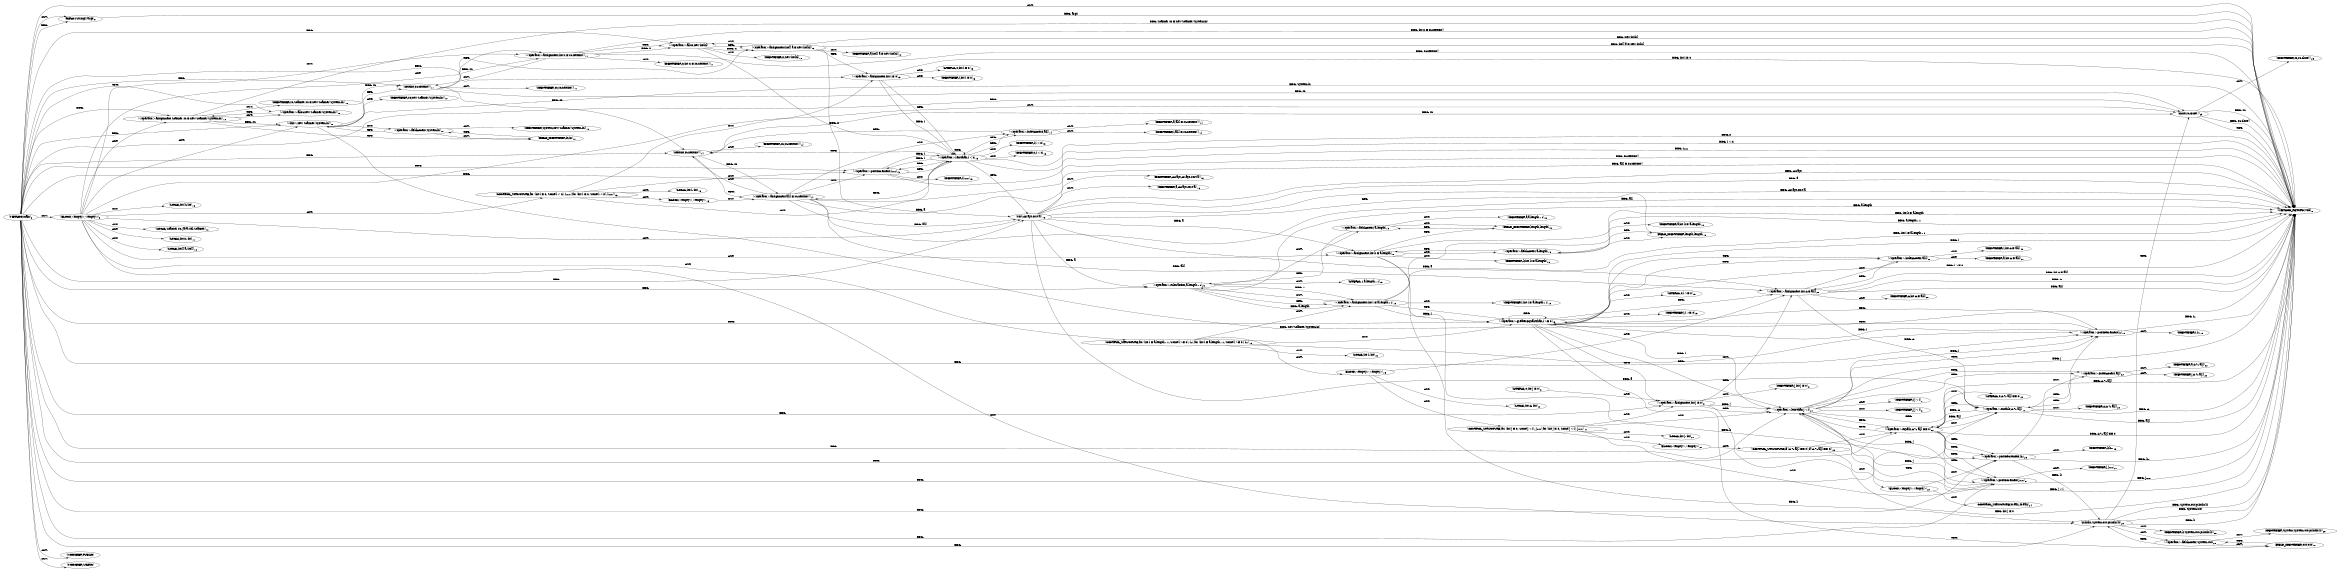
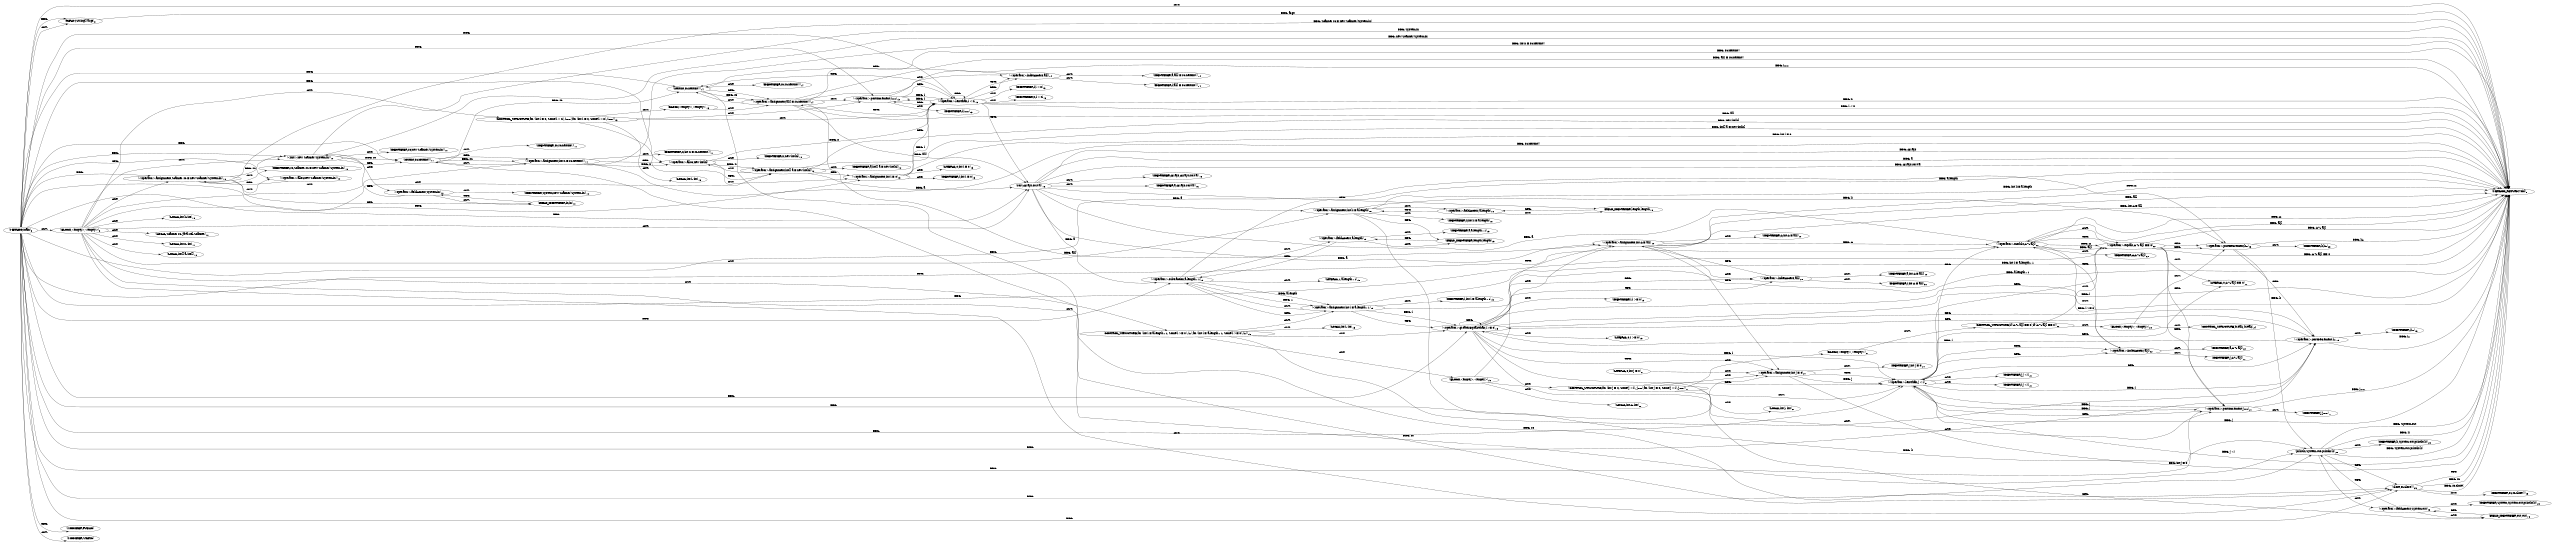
node "(IDENTIFIER,a,int k = a.length)": removed
edge "(<operator>.assignment,int j = 0)" -> "(<operator>.assignment,int A = a[i])": reversed
edge "(<operator>.lessThan,j < i)" -> "(<operator>.equals,A % a[j] == 0)": now "(<operator>.lessThan,j < i)" -> "(LITERAL,0,A % a[j] == 0)"
edge "(METHOD,main)" -> "(MODIFIER,PUBLIC)": label "AST: " -> "CFG: "
